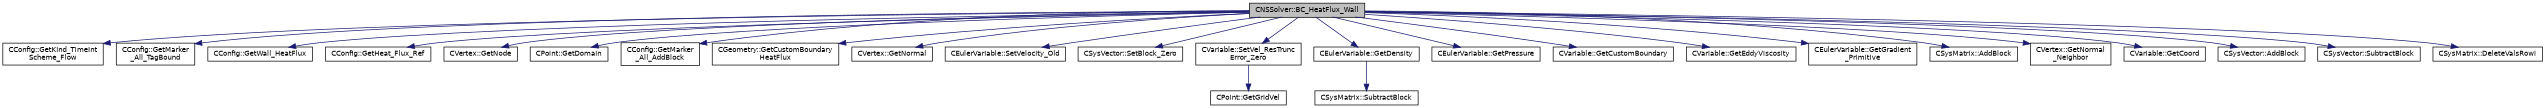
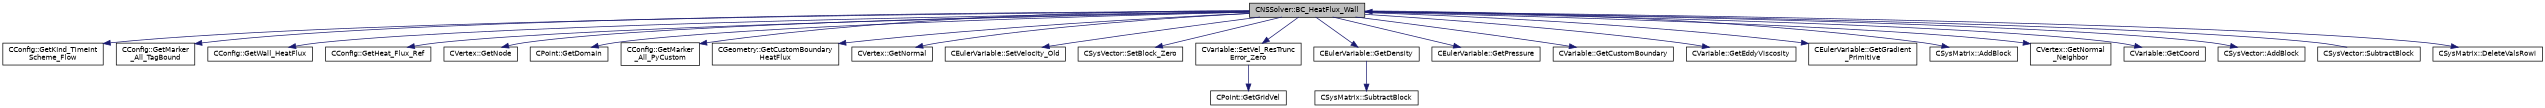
edge "CNSSolver::BC_HeatFlux_Wall" -> "CSysVector::SubtractBlock": reversed
node "CConfig::GetMarker _All_AddBlock": label "CConfig::GetMarker _All_AddBlock" -> "CConfig::GetMarker _All_PyCustom"
